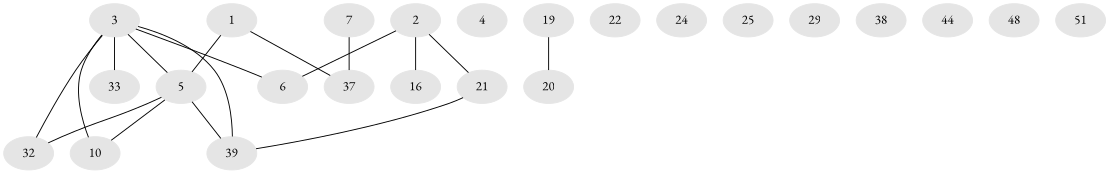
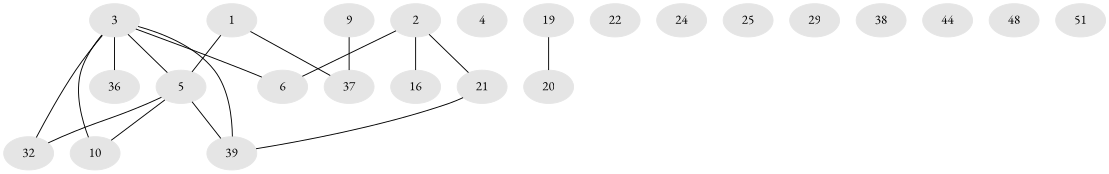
node "7": label "7" -> "9"
node "33": label "33" -> "36"
